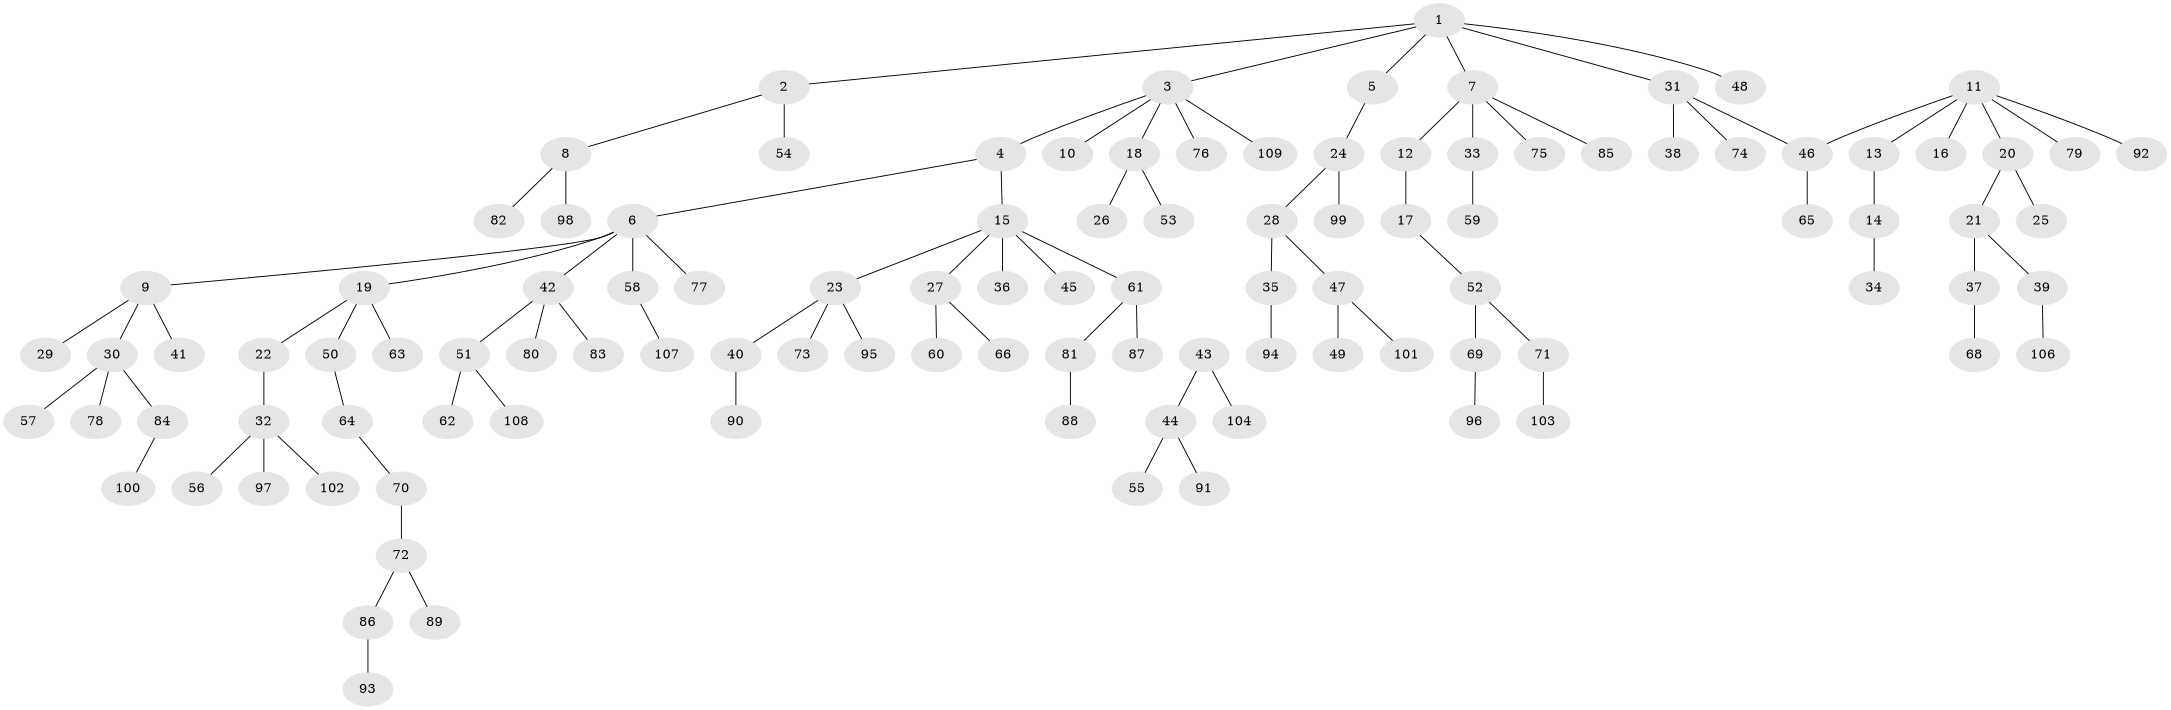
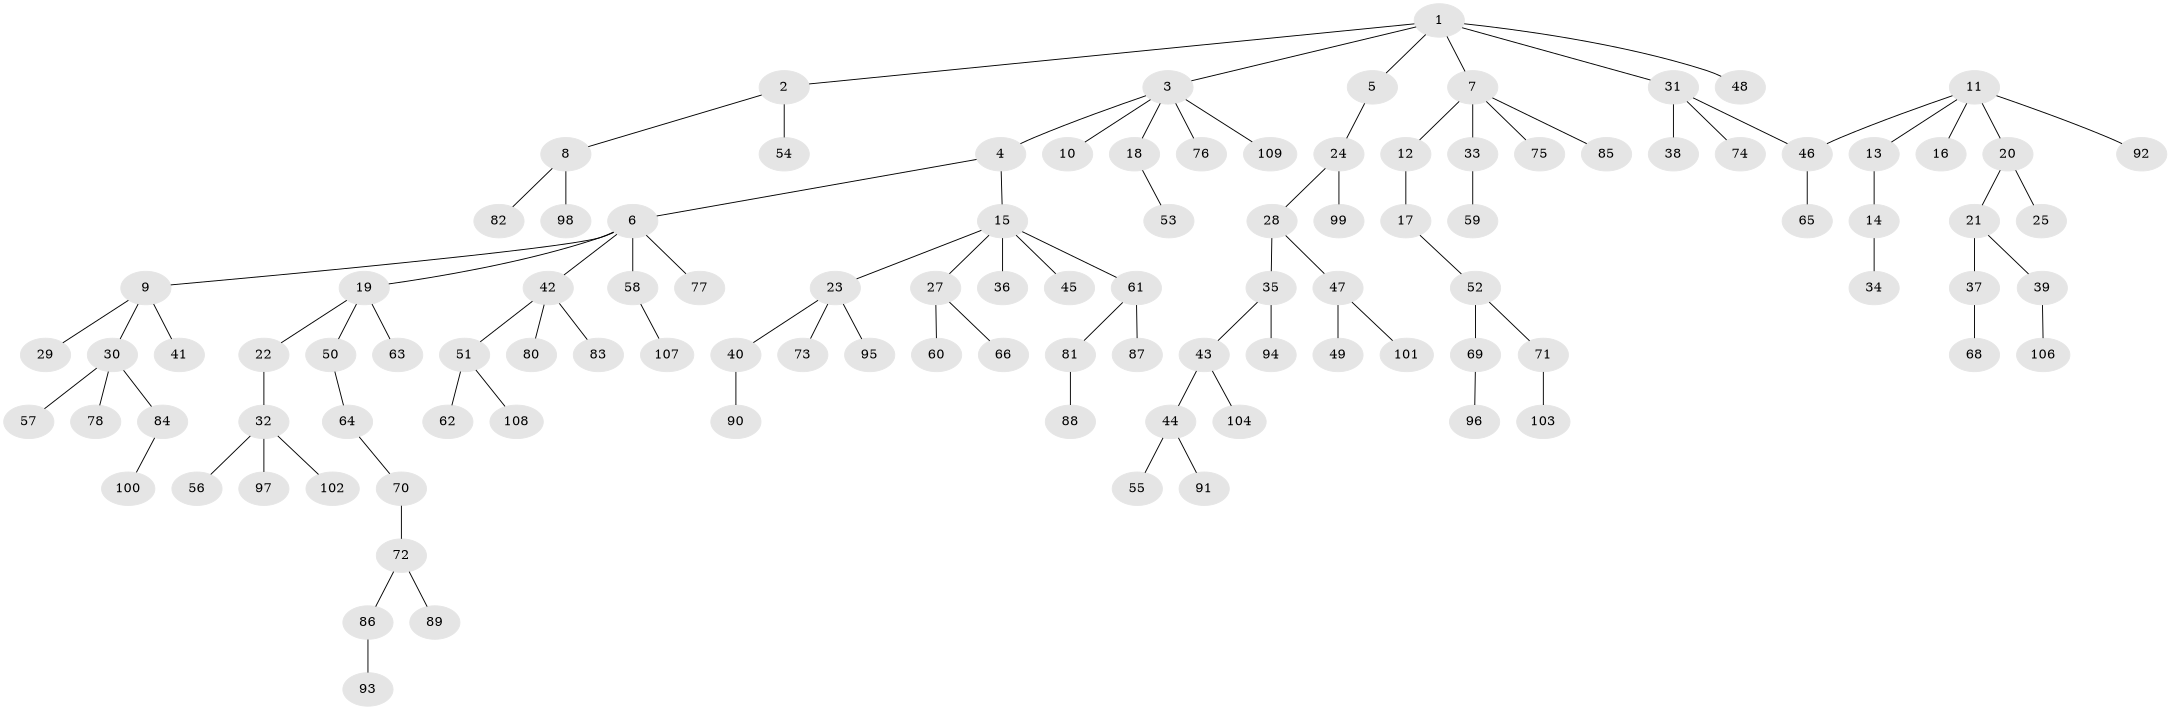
node "79": removed
node "26": removed
edge "35" -- "43": added
